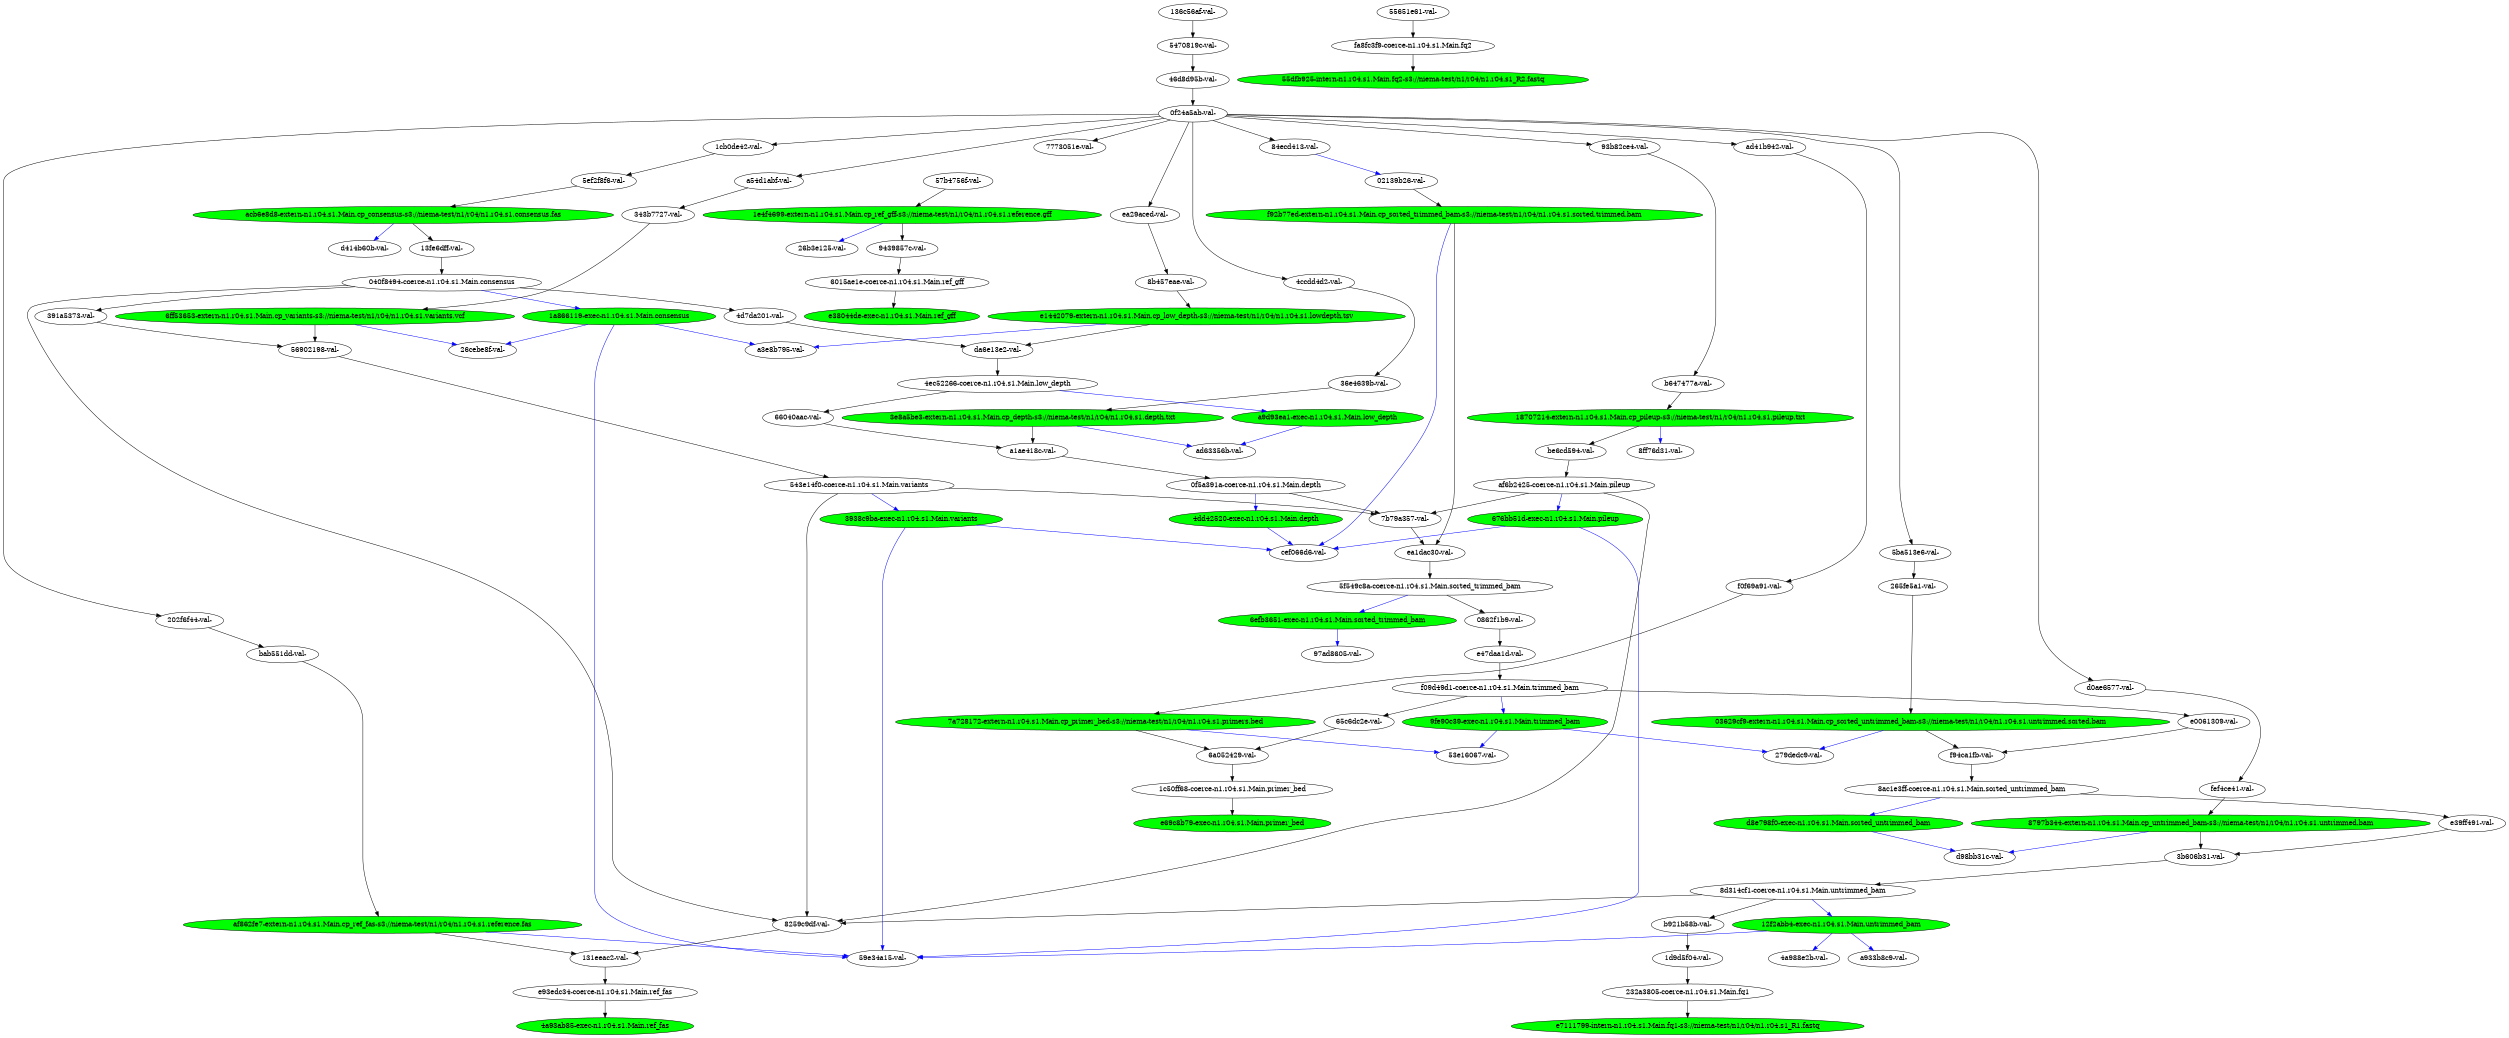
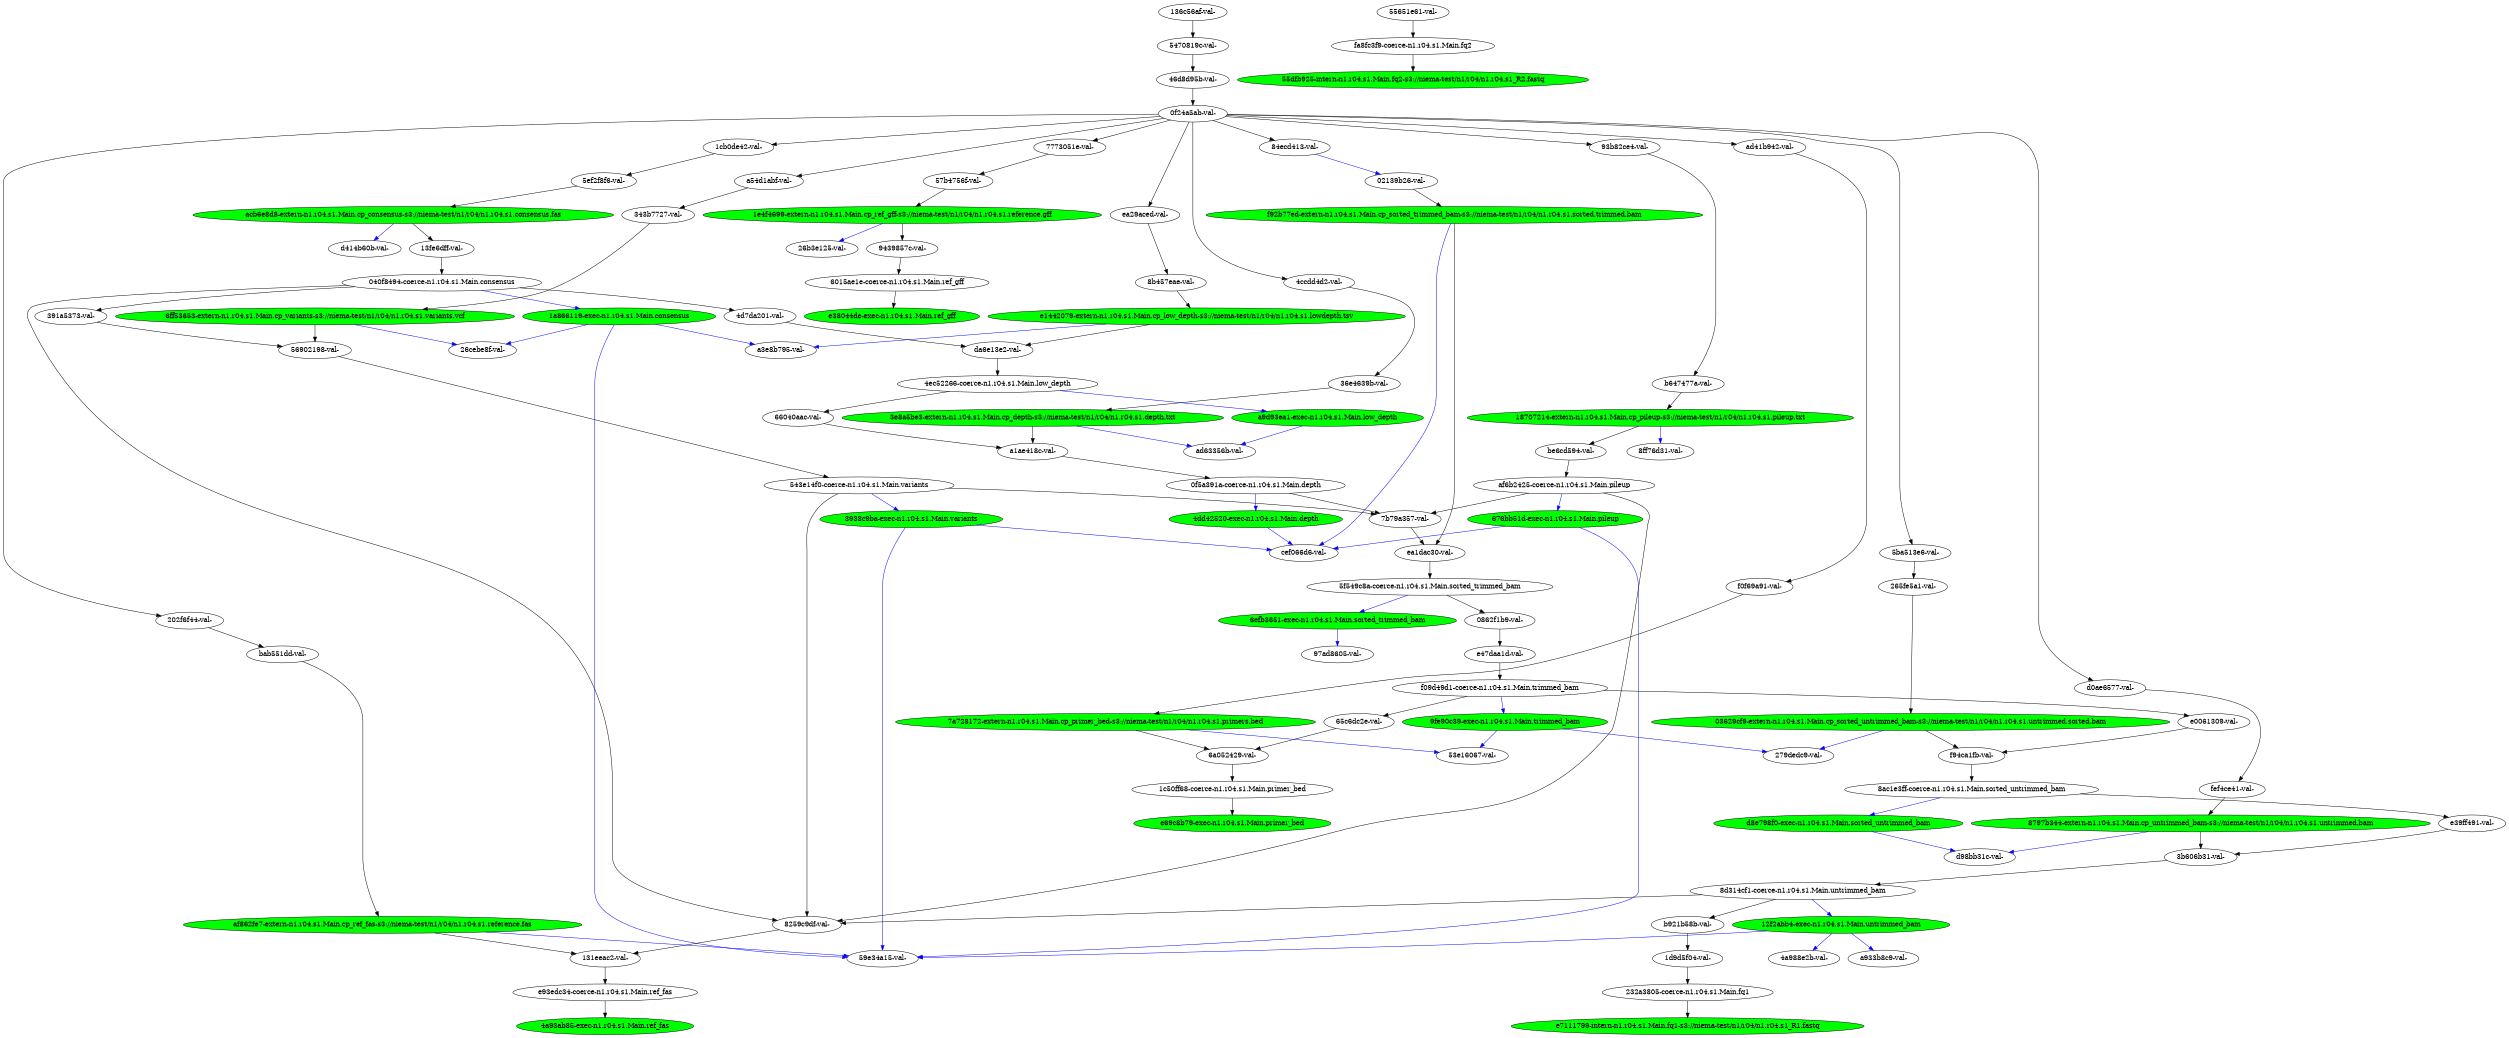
edge "7773051e-val-" -> "57b4756f-val-": added
